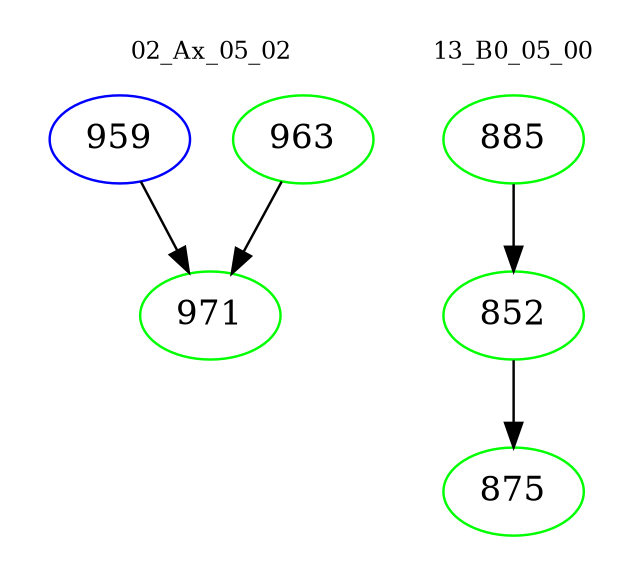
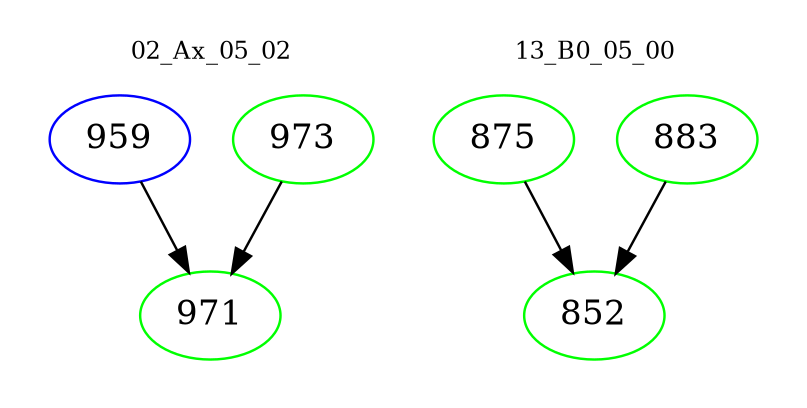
node "963": label "963" -> "973"
node "885": label "885" -> "883"
edge "852" -> "875": reversed
